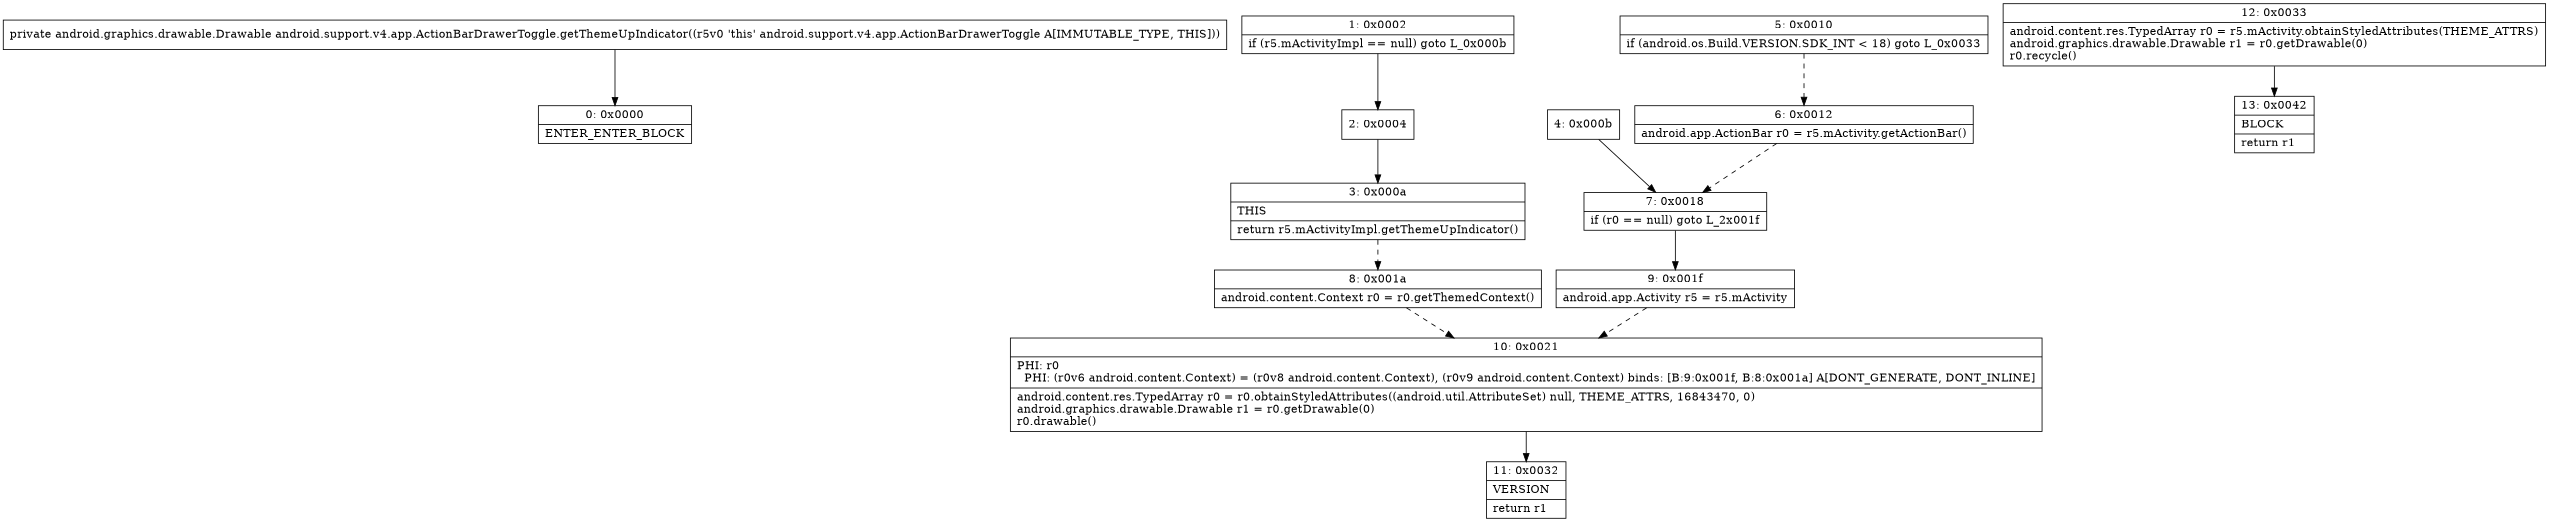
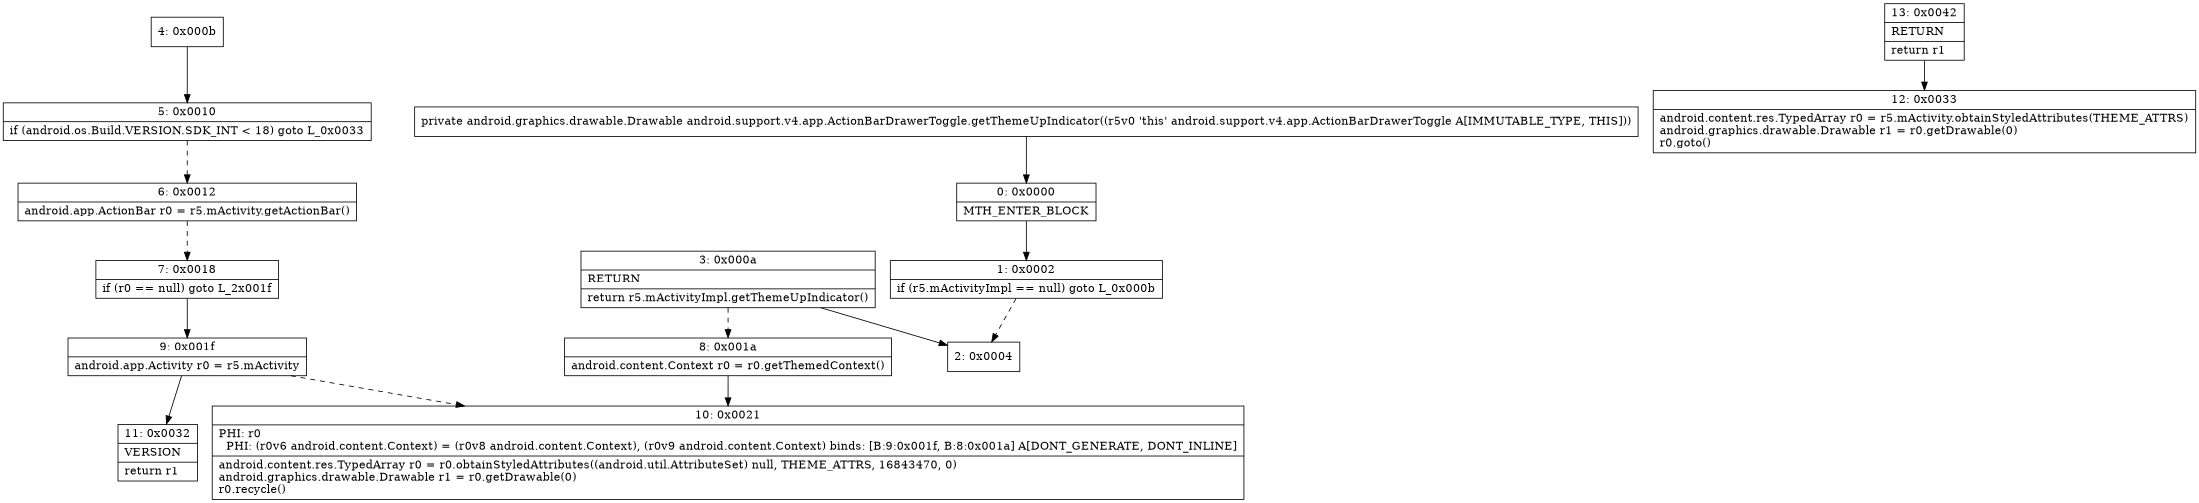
node "12: 0x0033": text "r0.recycle()" -> "r0.goto()"
edge "12: 0x0033" -> "13: 0x0042": reversed
edge "1: 0x0002" -> "2: 0x0004": style solid -> dashed
node "13: 0x0042": text "BLOCK" -> "RETURN"
node "0: 0x0000": text "ENTER_ENTER_BLOCK" -> "MTH_ENTER_BLOCK"
edge "2: 0x0004" -> "3: 0x000a": reversed
edge "4: 0x000b" -> "7: 0x0018": now "4: 0x000b" -> "5: 0x0010"
node "3: 0x000a": text "THIS" -> "RETURN"
edge "0: 0x0000" -> "1: 0x0002": added
node "9: 0x001f": text "android.app.Activity r5 = r5.mActivity" -> "android.app.Activity r0 = r5.mActivity"
edge "8: 0x001a" -> "10: 0x0021": style dashed -> solid
node "10: 0x0021": text "r0.drawable()" -> "r0.recycle()"
edge "10: 0x0021" -> "11: 0x0032": now "9: 0x001f" -> "11: 0x0032"
